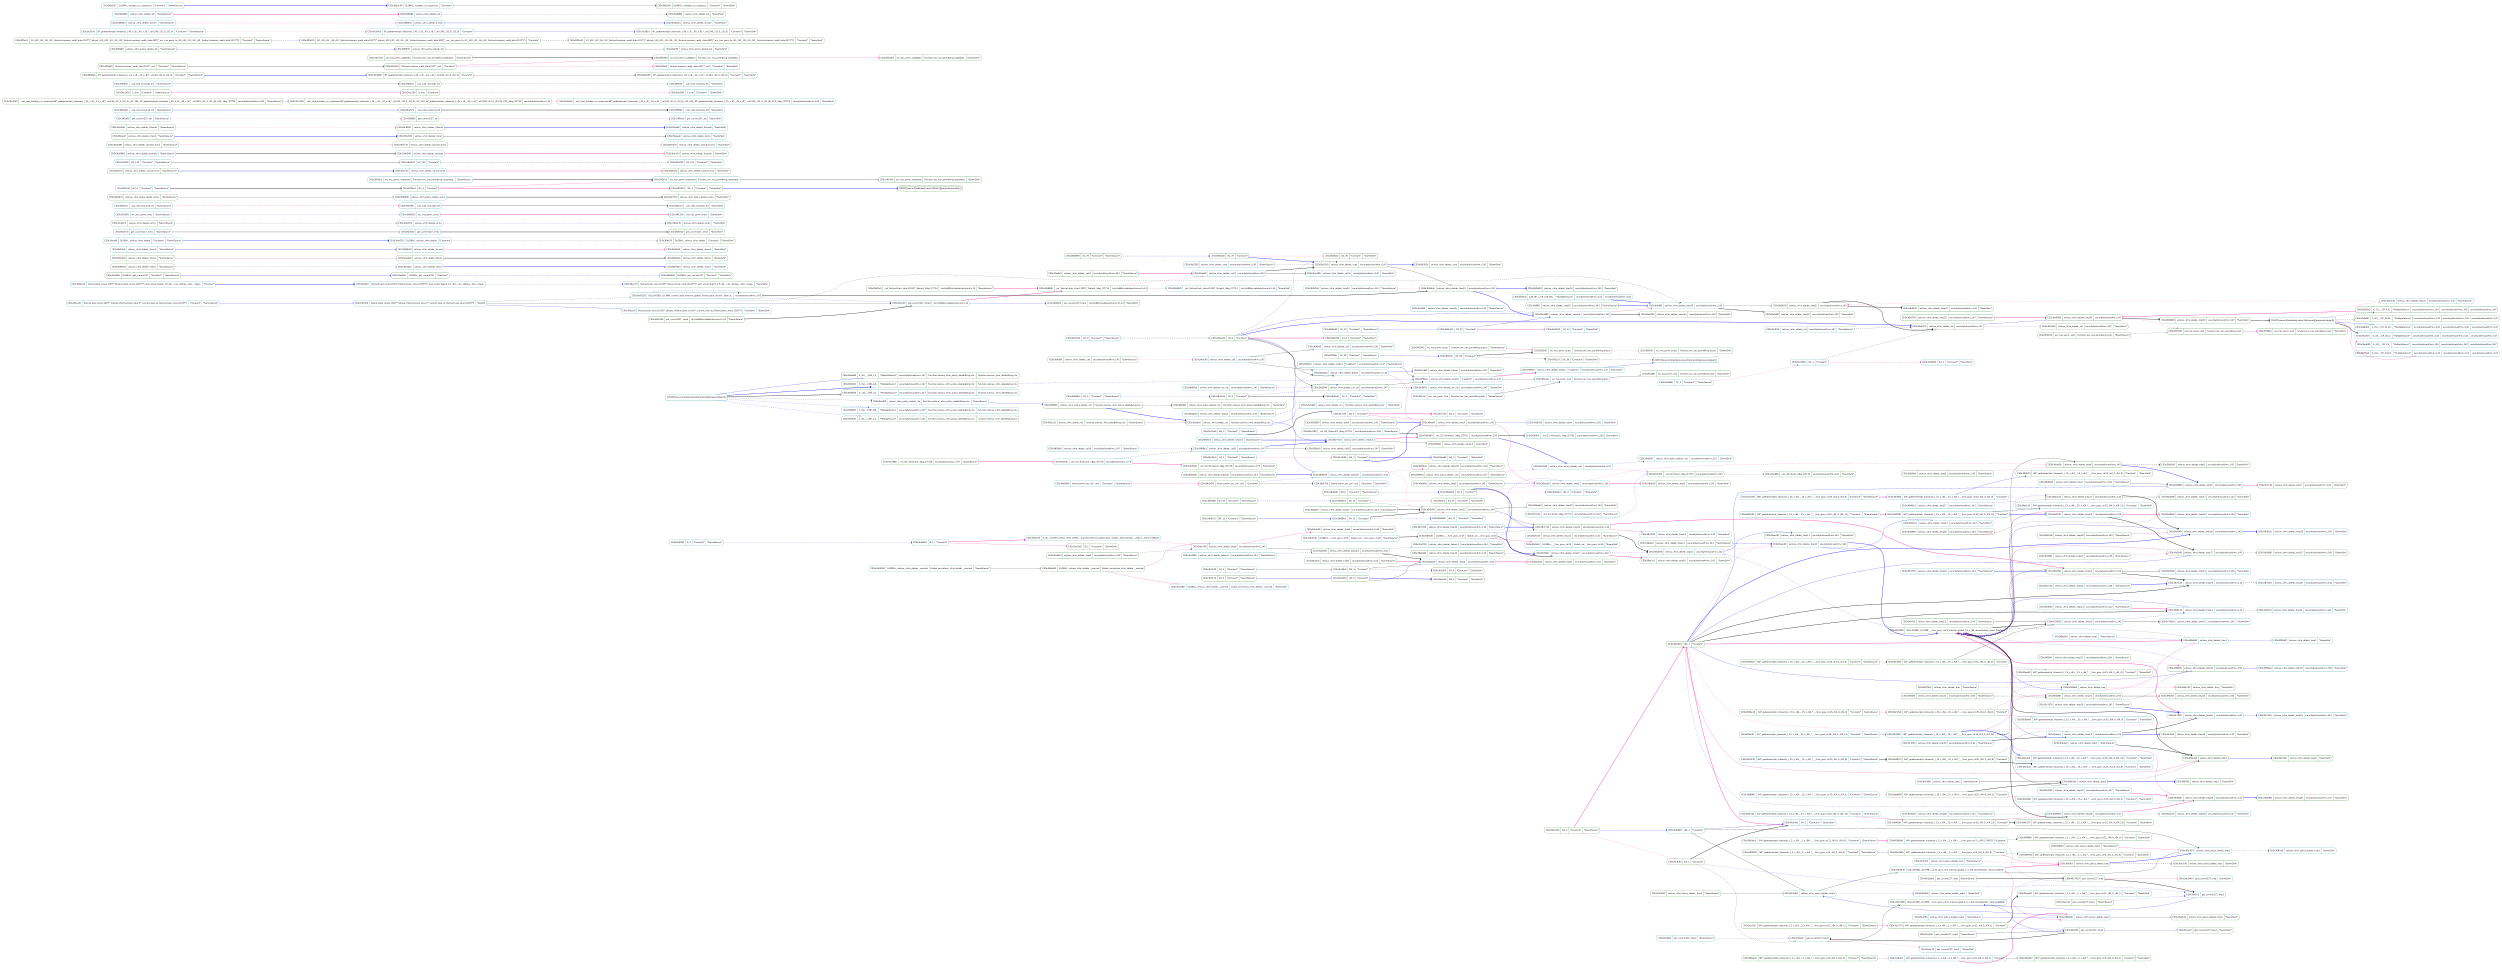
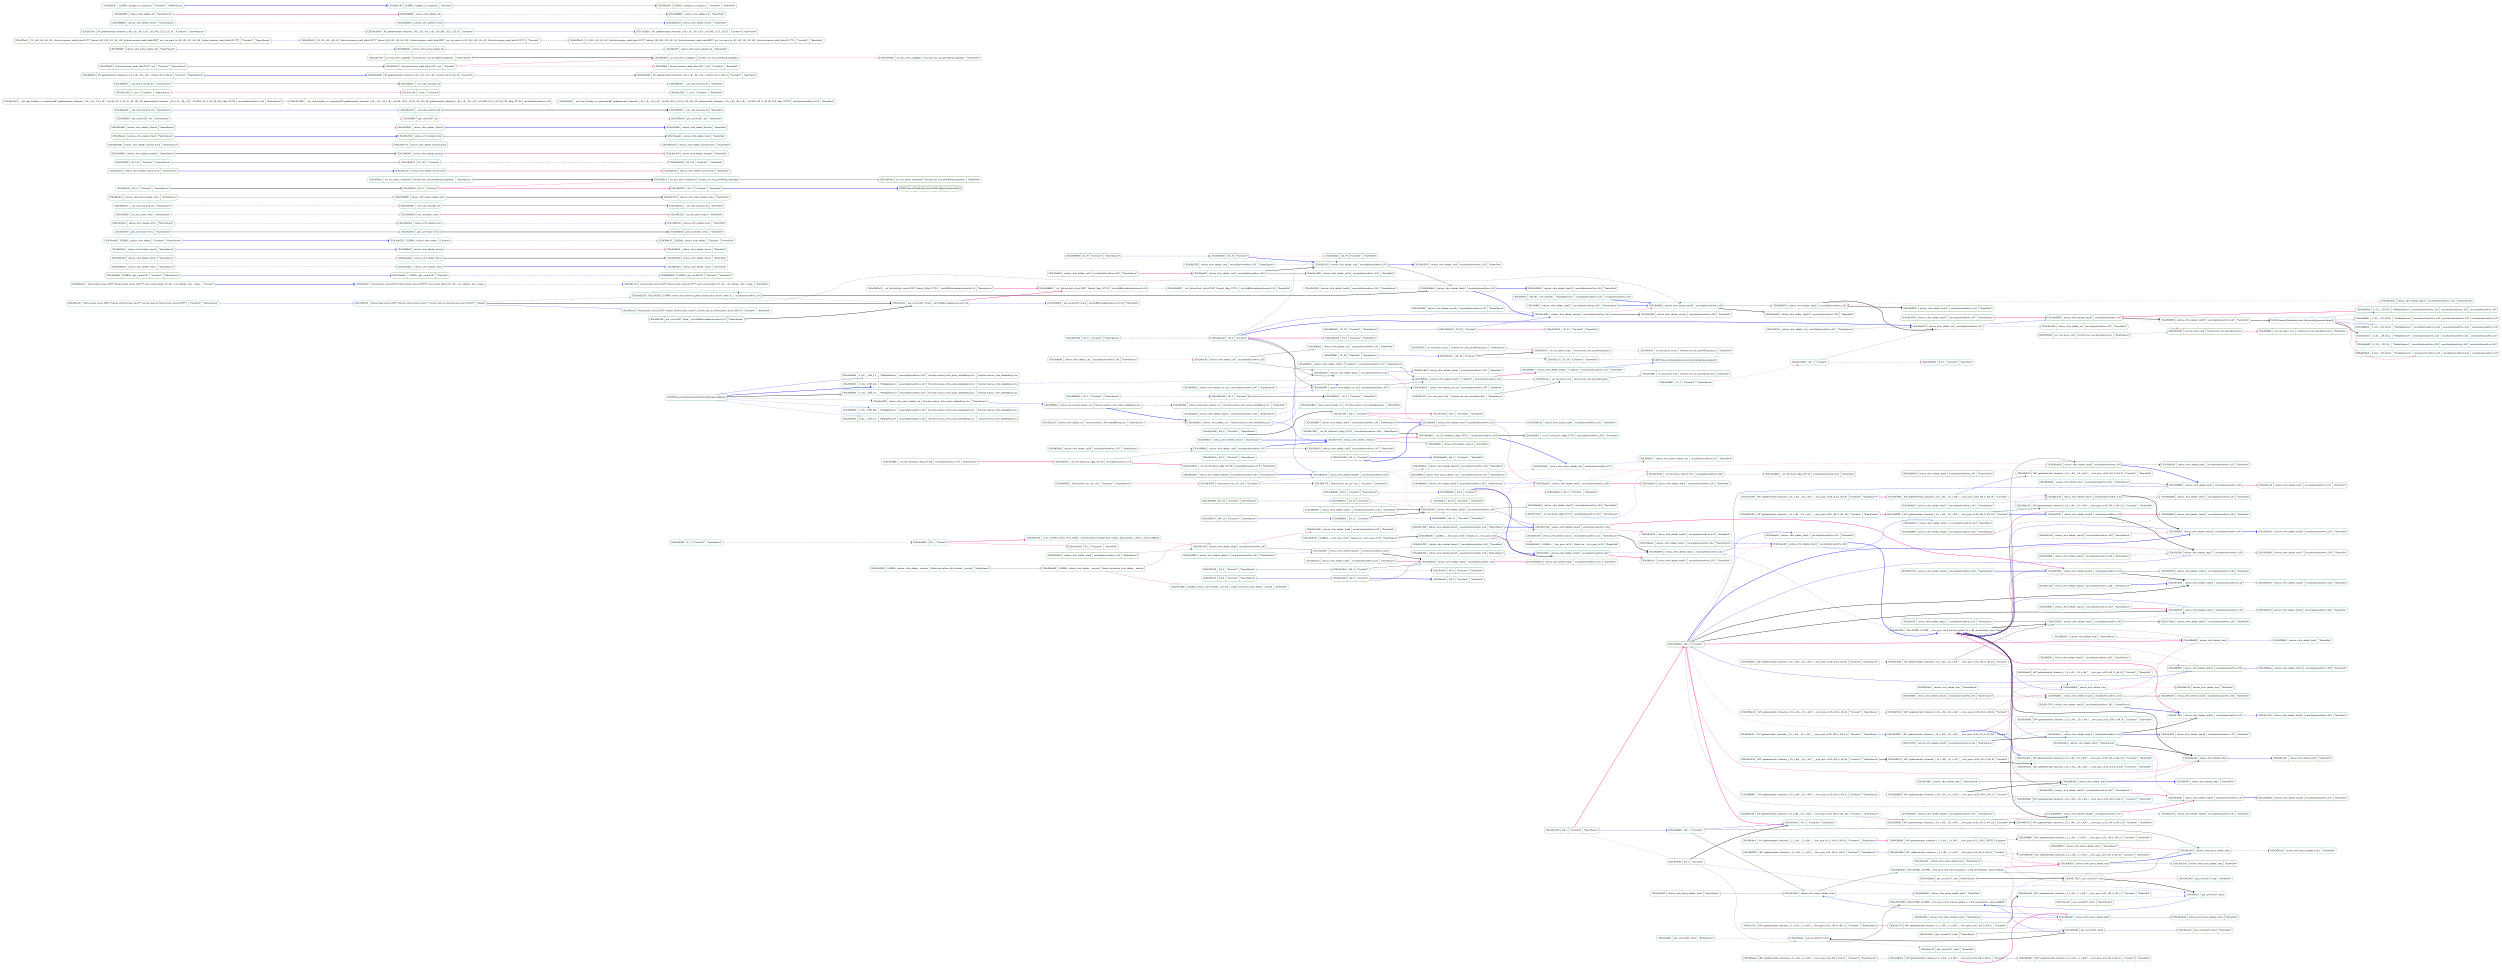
edge "CE0x3fcfd70" -> "CE0x3fccb20": style solid -> bold
node "CE0x3fb6de0": text "*SummSource*" -> "*SummSink*"
